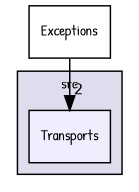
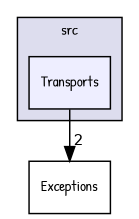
edge "Exceptions" -> "Transports": reversed
